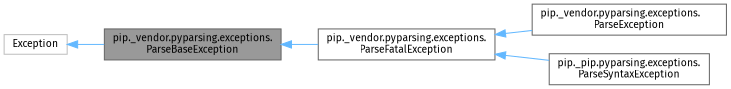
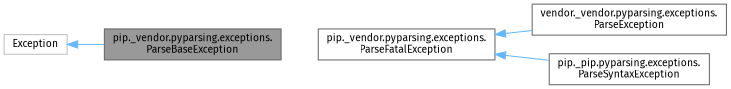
node "pip._vendor.pyparsing.exceptions. ParseException": label "pip._vendor.pyparsing.exceptions. ParseException" -> "vendor._vendor.pyparsing.exceptions. ParseException"
edge "pip._vendor.pyparsing.exceptions. ParseFatalException" -> "pip._vendor.pyparsing.exceptions. ParseBaseException": removed
